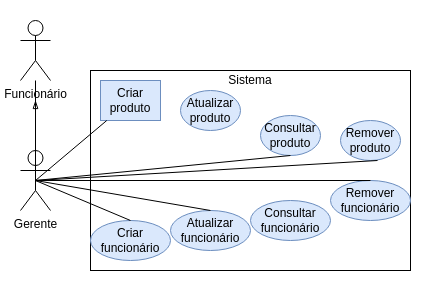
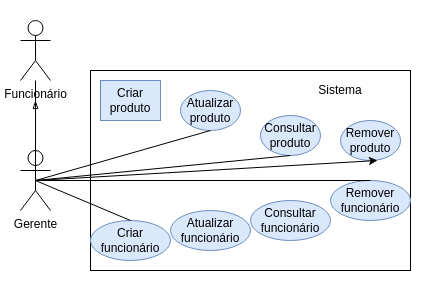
node "Sistema": moved (251, 81) -> (341, 91)
edge "Criar produto" -- "Gerente": now "Atualizar produto" -- "Gerente"
edge "Remover produto" -- "Gerente": arrowhead none -> classic
edge "Gerente" -- "Atualizar funcionário": removed
